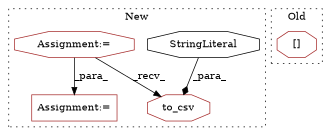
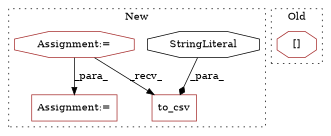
node "to_csv": shape octagon -> box
